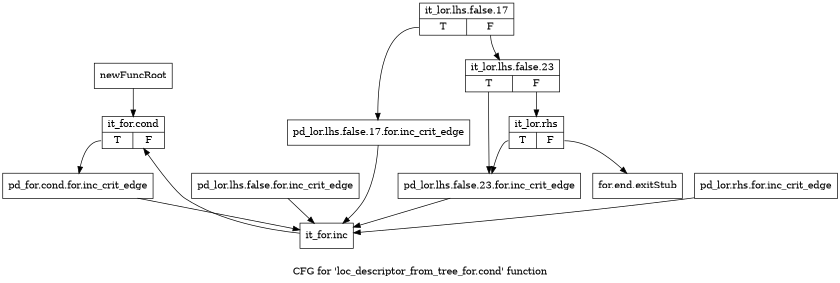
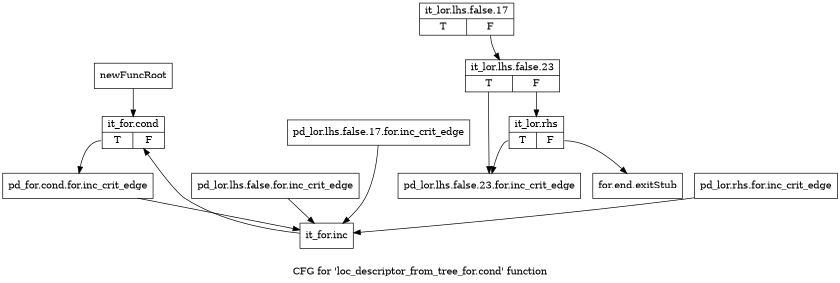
edge "it_lor.lhs.false.17" -> "pd_lor.lhs.false.17.for.inc_crit_edge": removed
edge "pd_lor.lhs.false.23.for.inc_crit_edge" -> "it_for.inc": removed
